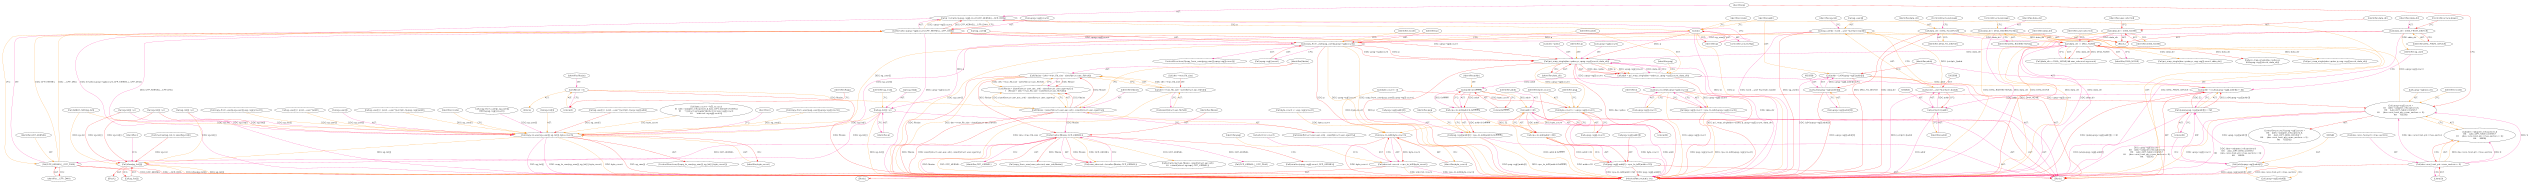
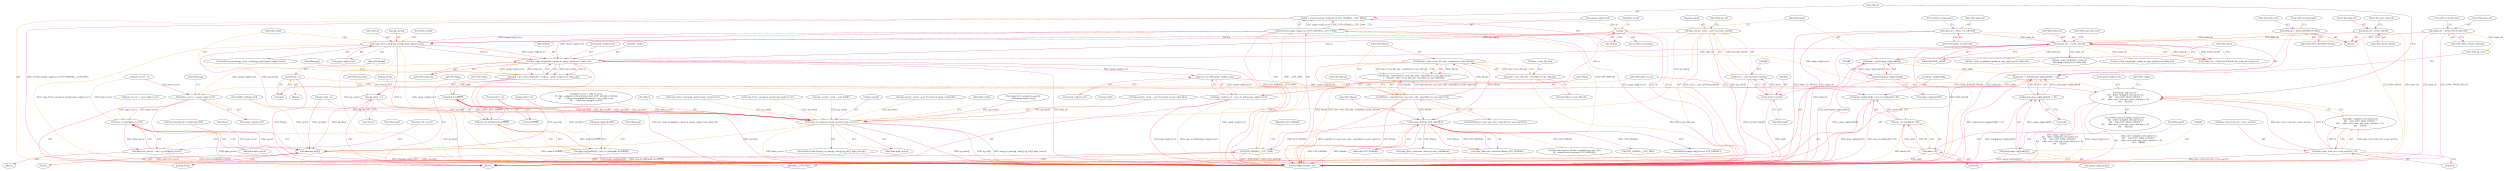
edge "(Call,addr & 0xffffffff)" -> "(Call,addr>>32)": removed, label "DDG: addr"
